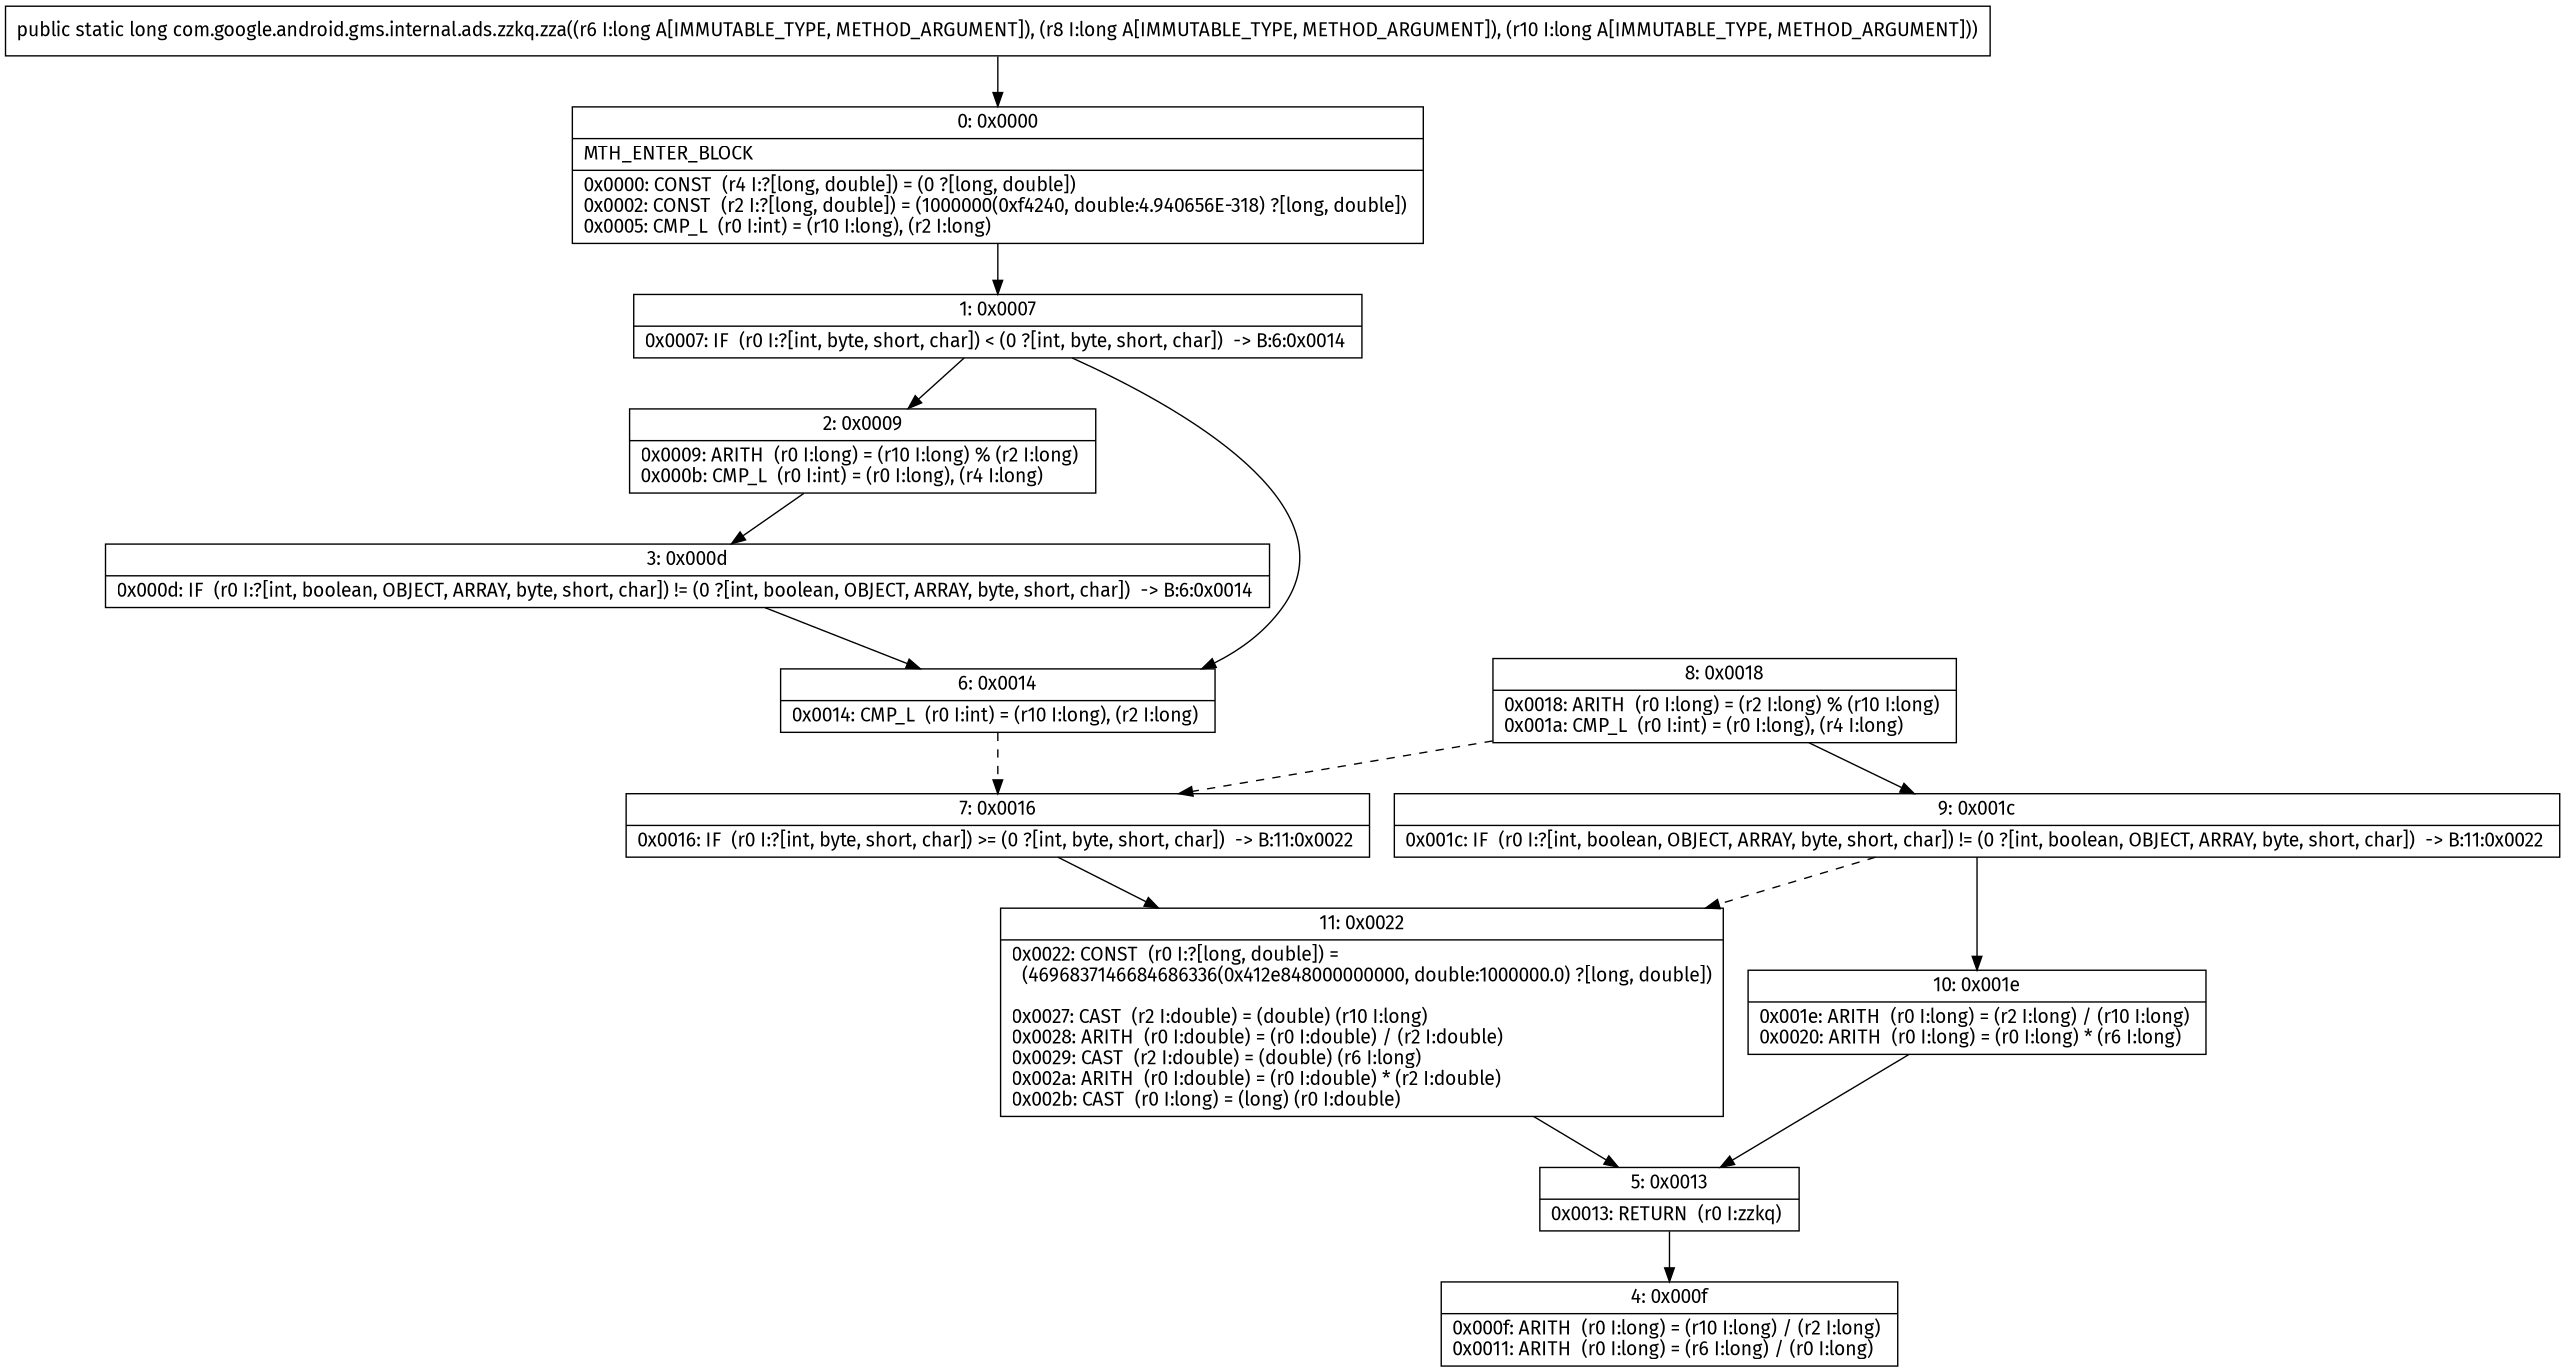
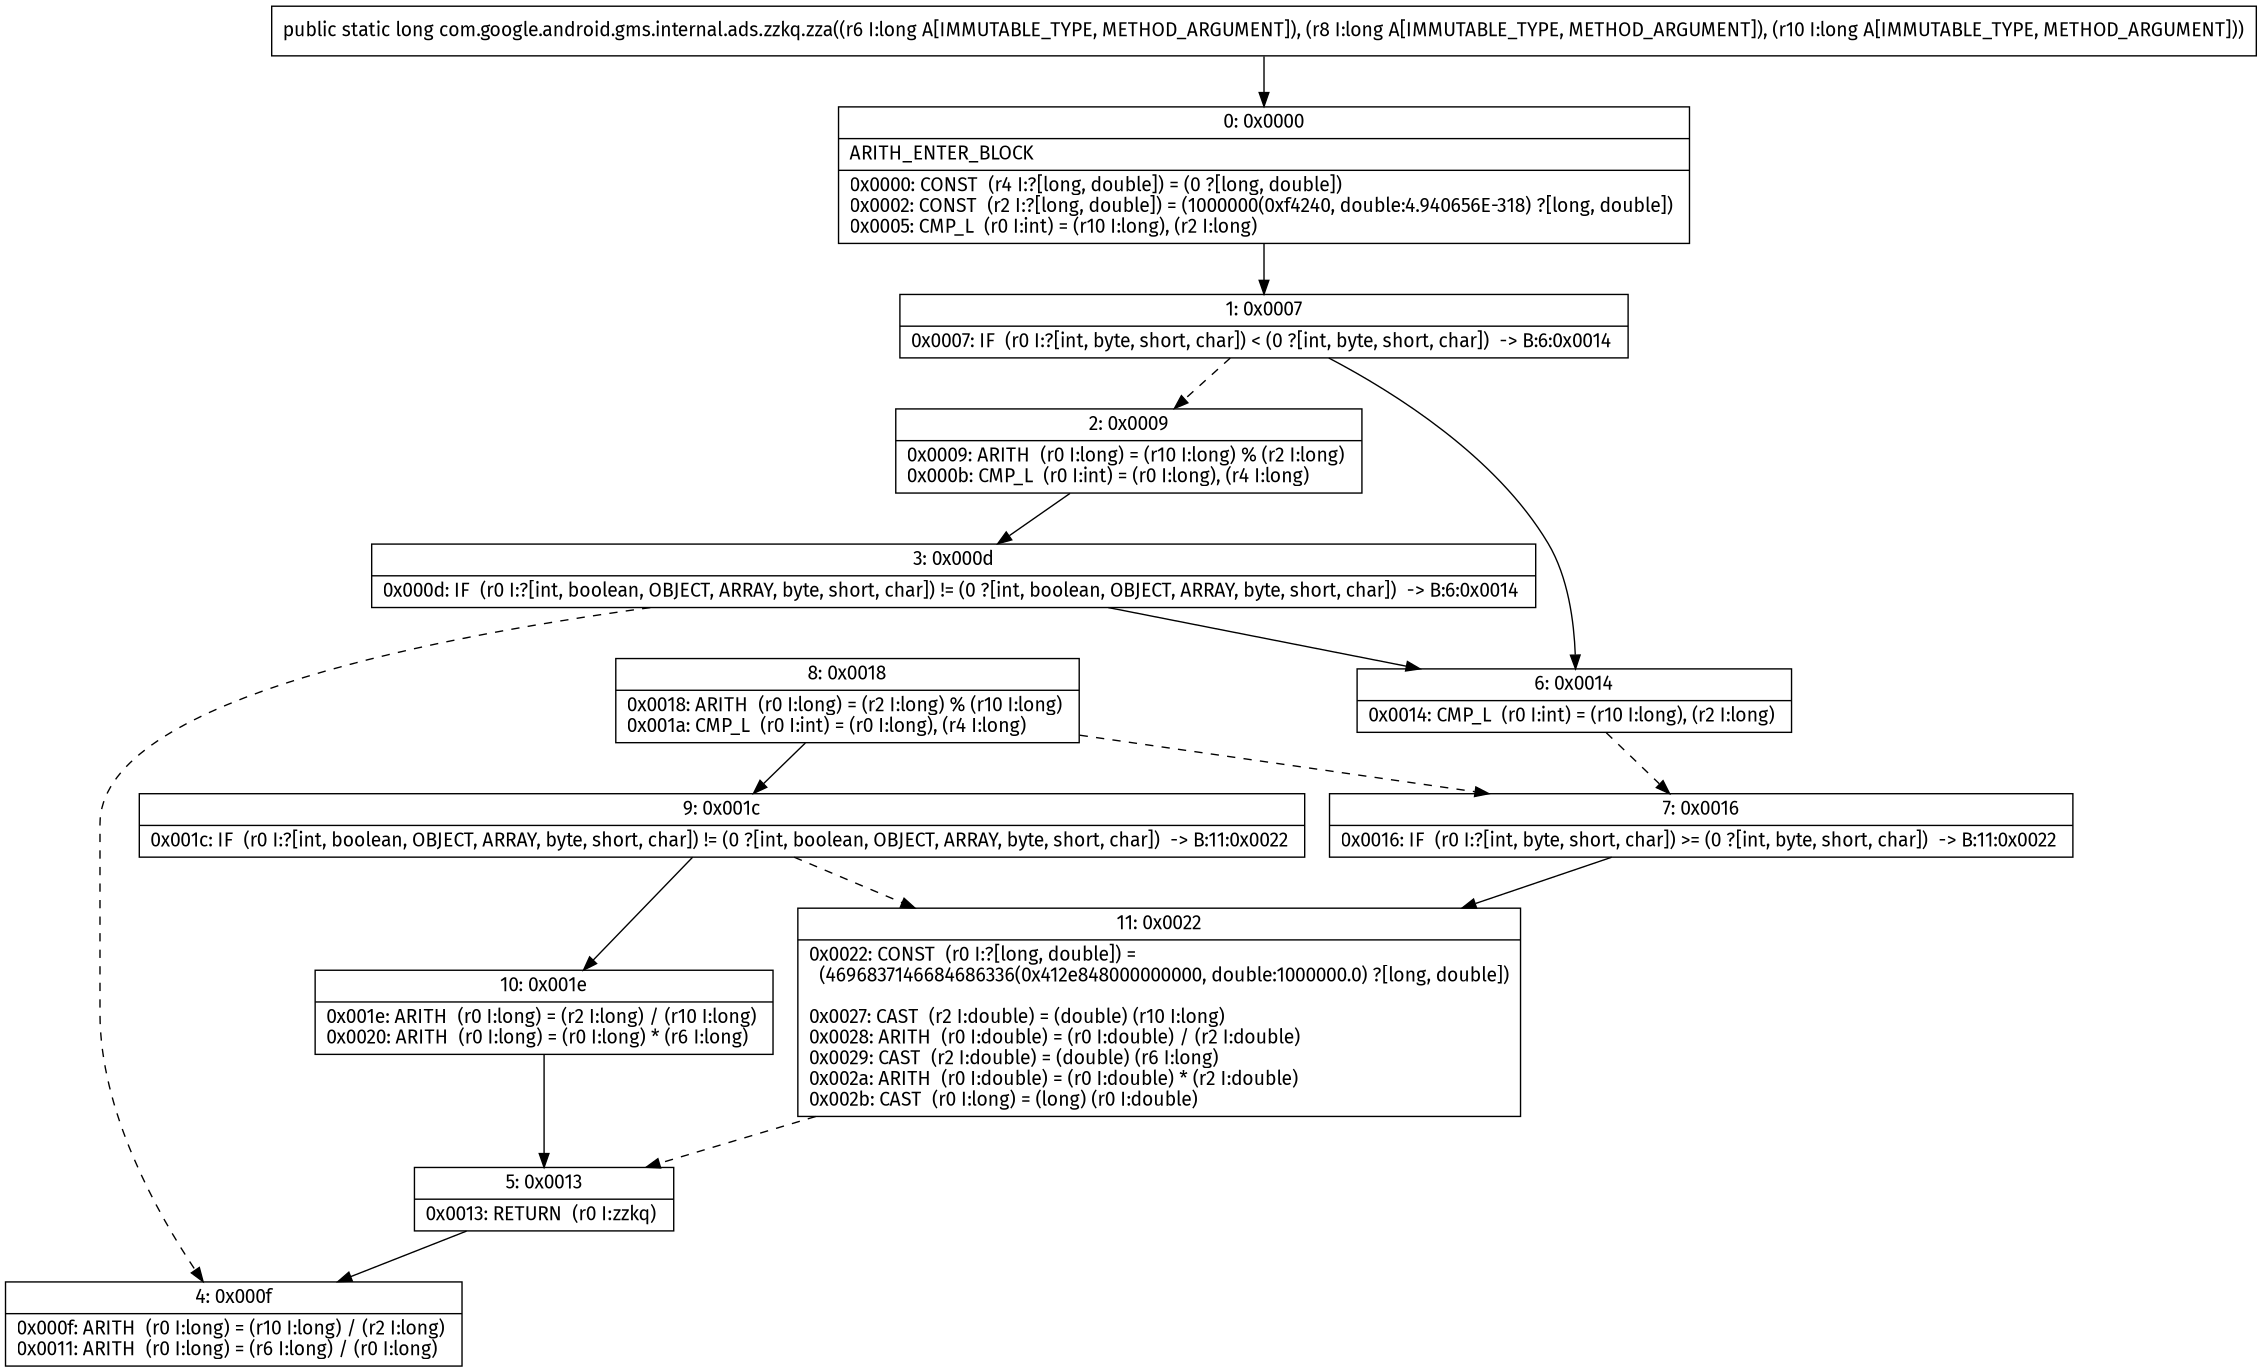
node "0: 0x0000": text "MTH_ENTER_BLOCK" -> "ARITH_ENTER_BLOCK"
edge "1: 0x0007" -> "2: 0x0009": style solid -> dashed
edge "3: 0x000d" -> "4: 0x000f": added
edge "11: 0x0022" -> "5: 0x0013": style solid -> dashed
